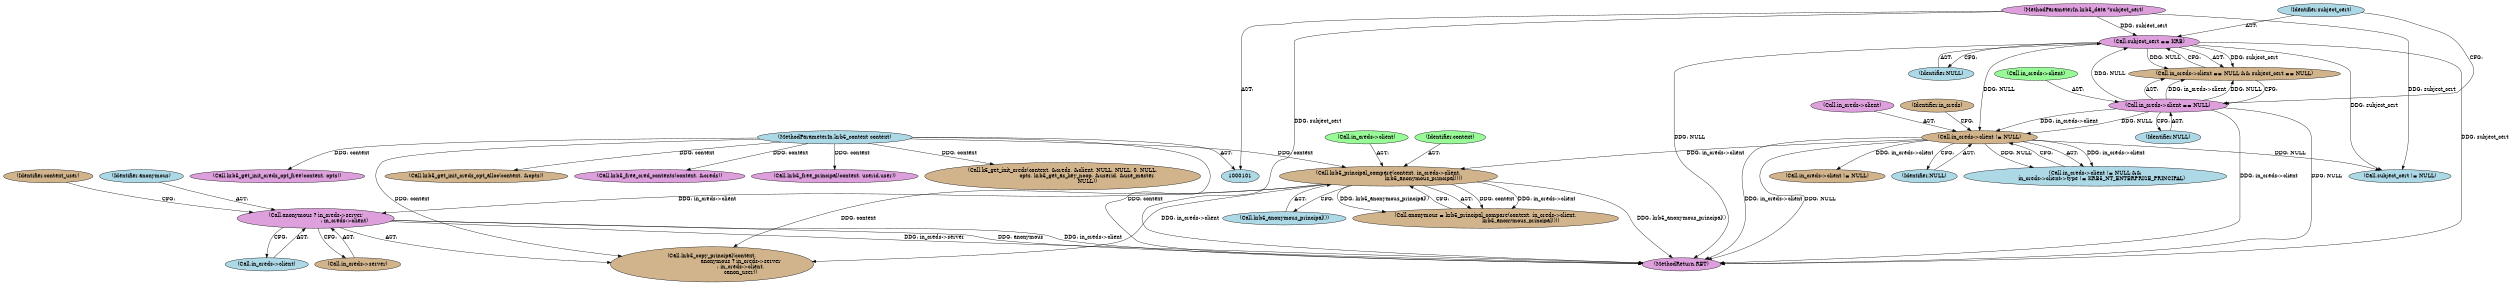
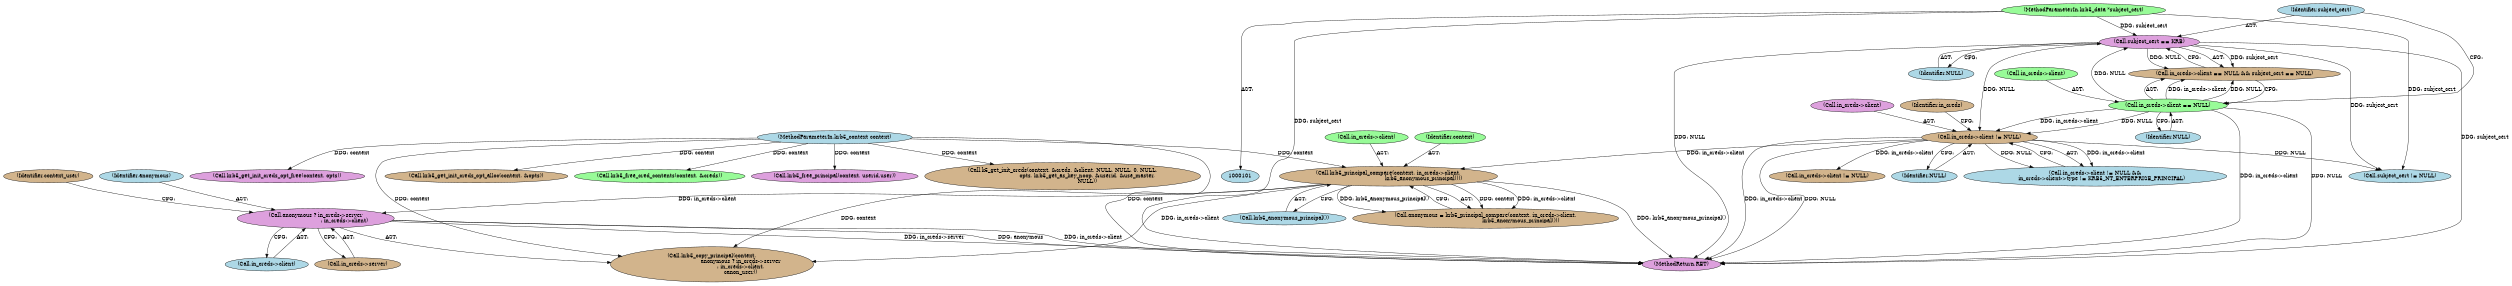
node "(MethodParameterIn,krb5_data *subject_cert)": fillcolor plum -> palegreen
node "(Call,in_creds->client == NULL)": fillcolor plum -> palegreen
edge "(MethodParameterIn,krb5_context context)" -> "1000101": removed, label "AST:"
node "(Call,krb5_free_cred_contents(context, &creds))": fillcolor plum -> palegreen
